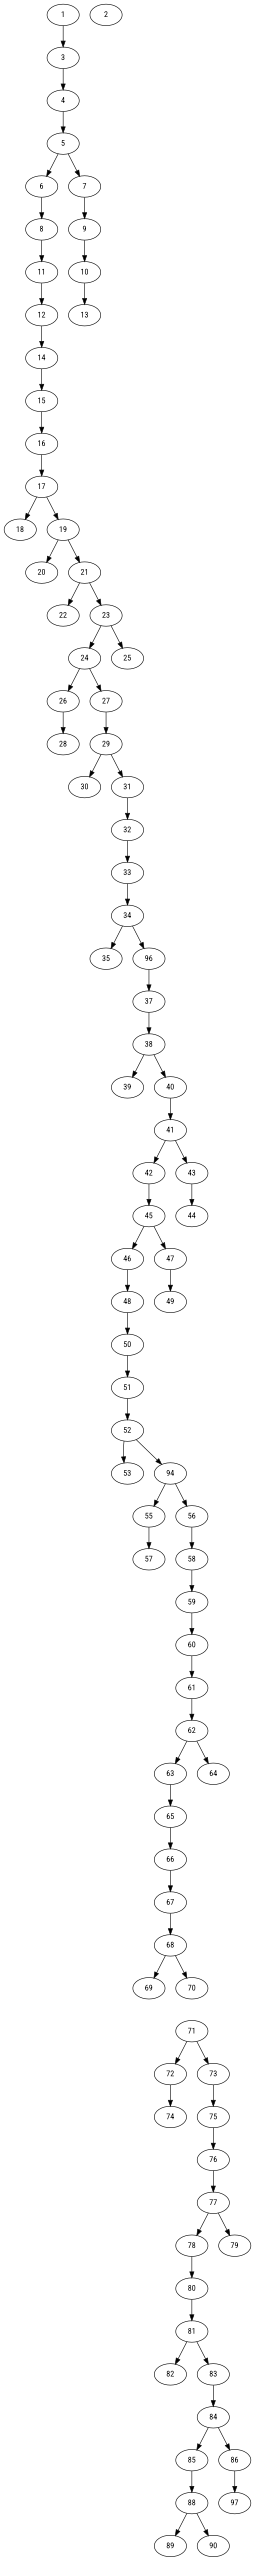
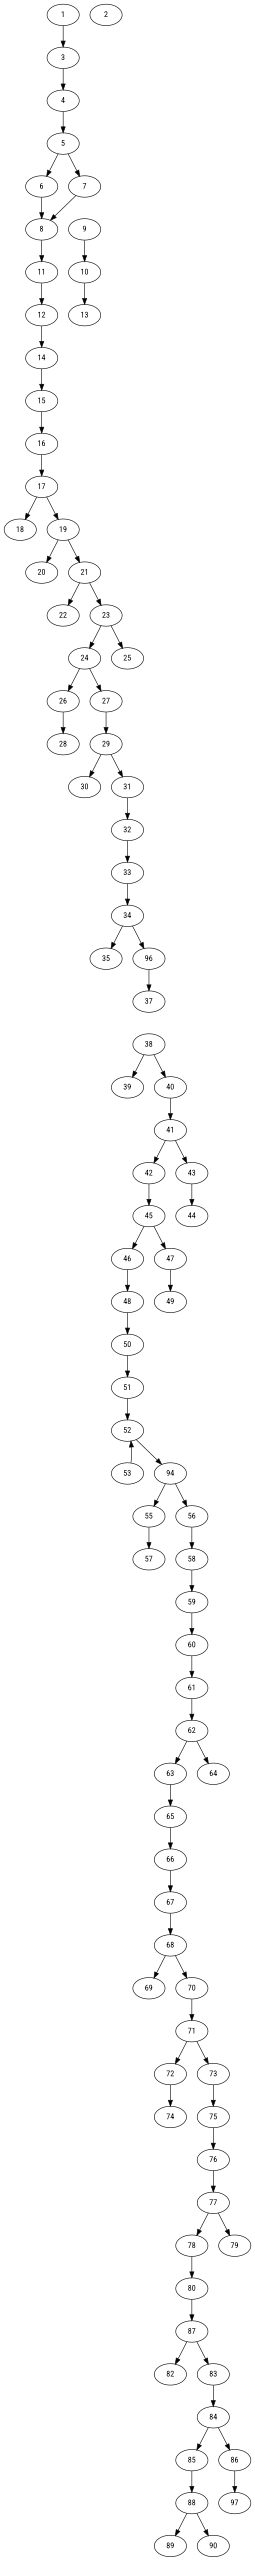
edge "7" -> "9": now "7" -> "8"
edge "37" -> "38": removed
edge "52" -> "53": reversed
edge "70" -> "71": added
node "81": label "81" -> "87"
